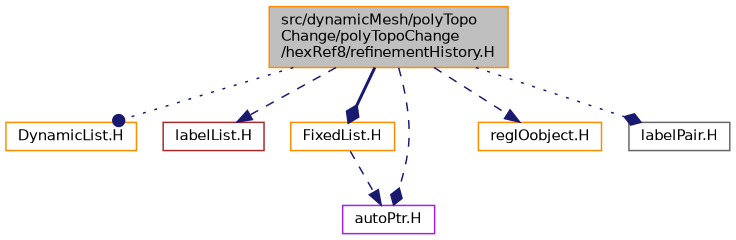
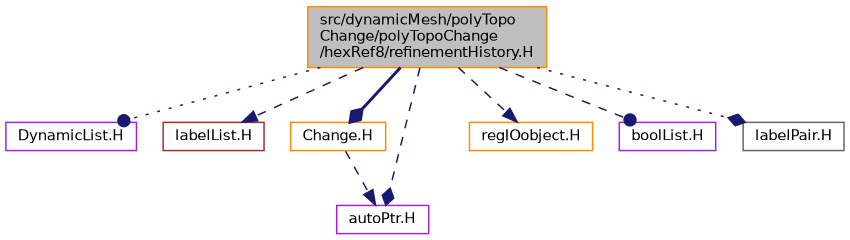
node "DynamicList.H": color darkorange -> purple
node "FixedList.H": label "FixedList.H" -> "Change.H"
node "boolList.H": added
